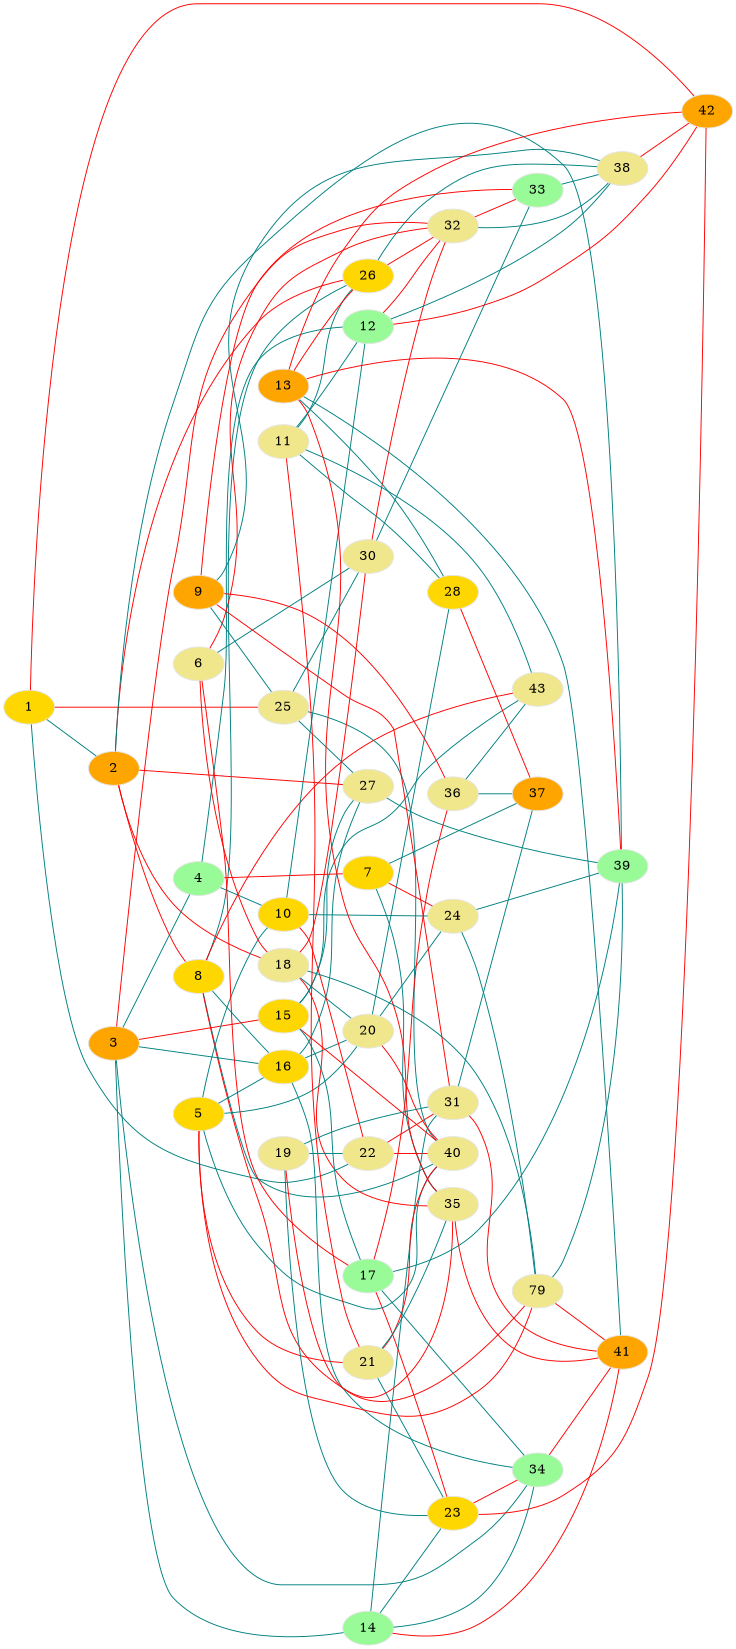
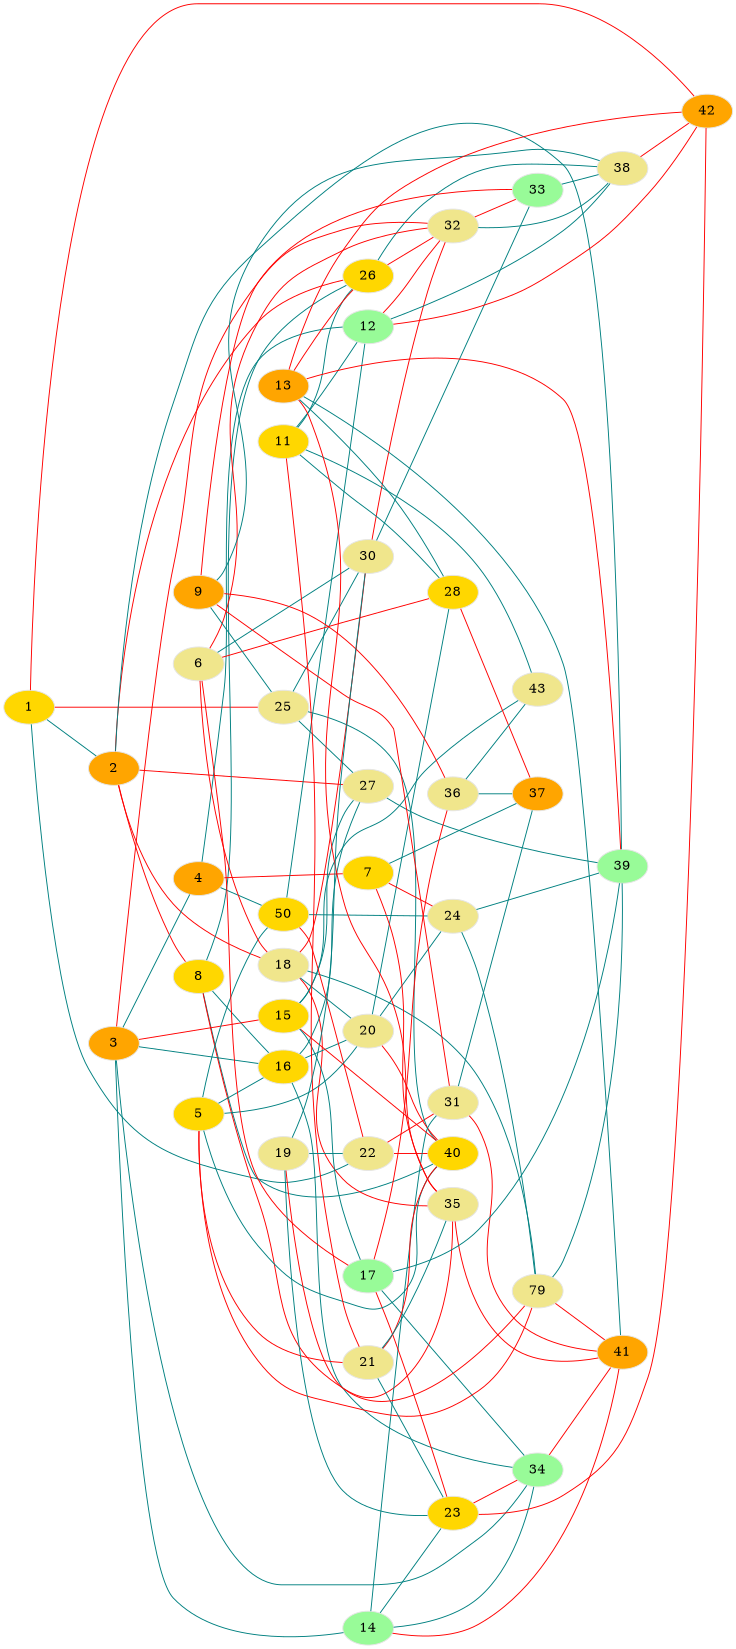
node "11": fillcolor khaki -> gold
edge "28" -- "6": added
edge "43" -- "8": removed
node "4": fillcolor palegreen -> orange
node "10": label "10" -> "50"
edge "7" -- "35": color teal -> red
edge "31" -- "19": now "30" -- "19"
node "40": fillcolor khaki -> gold
